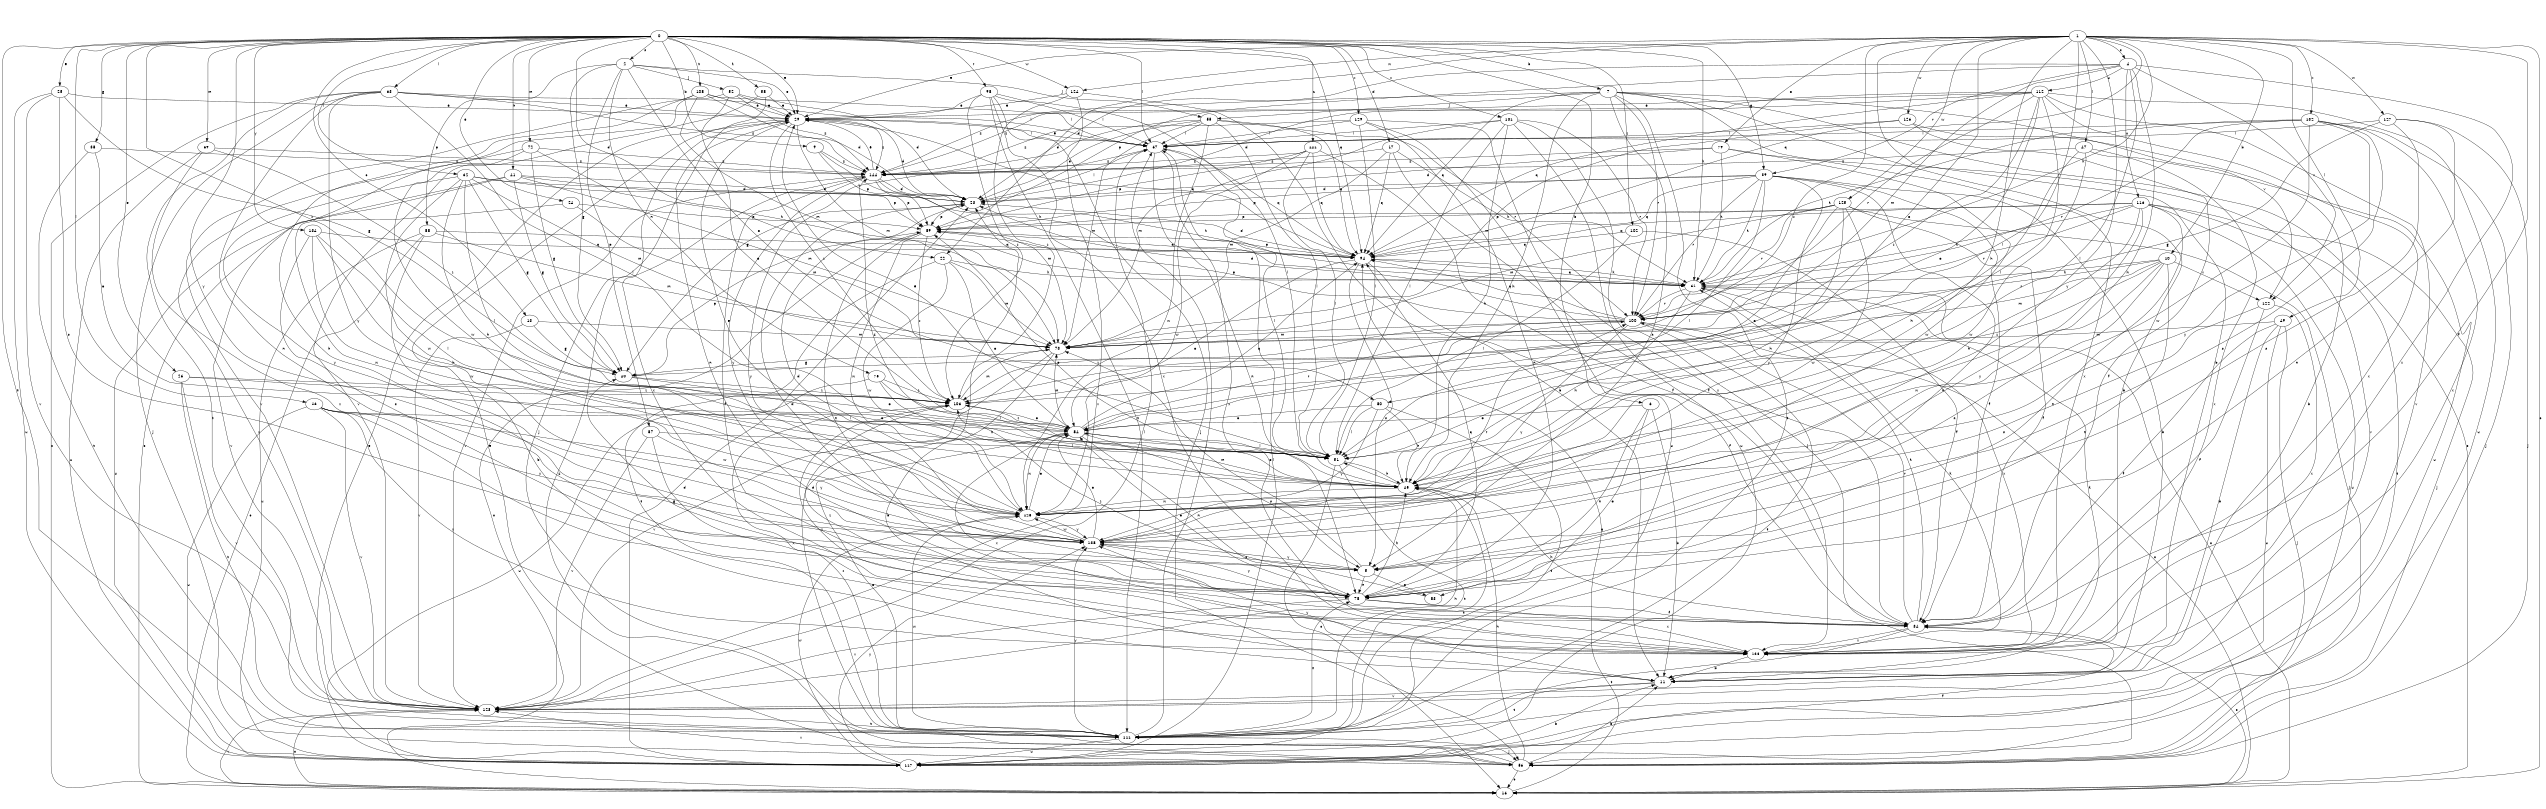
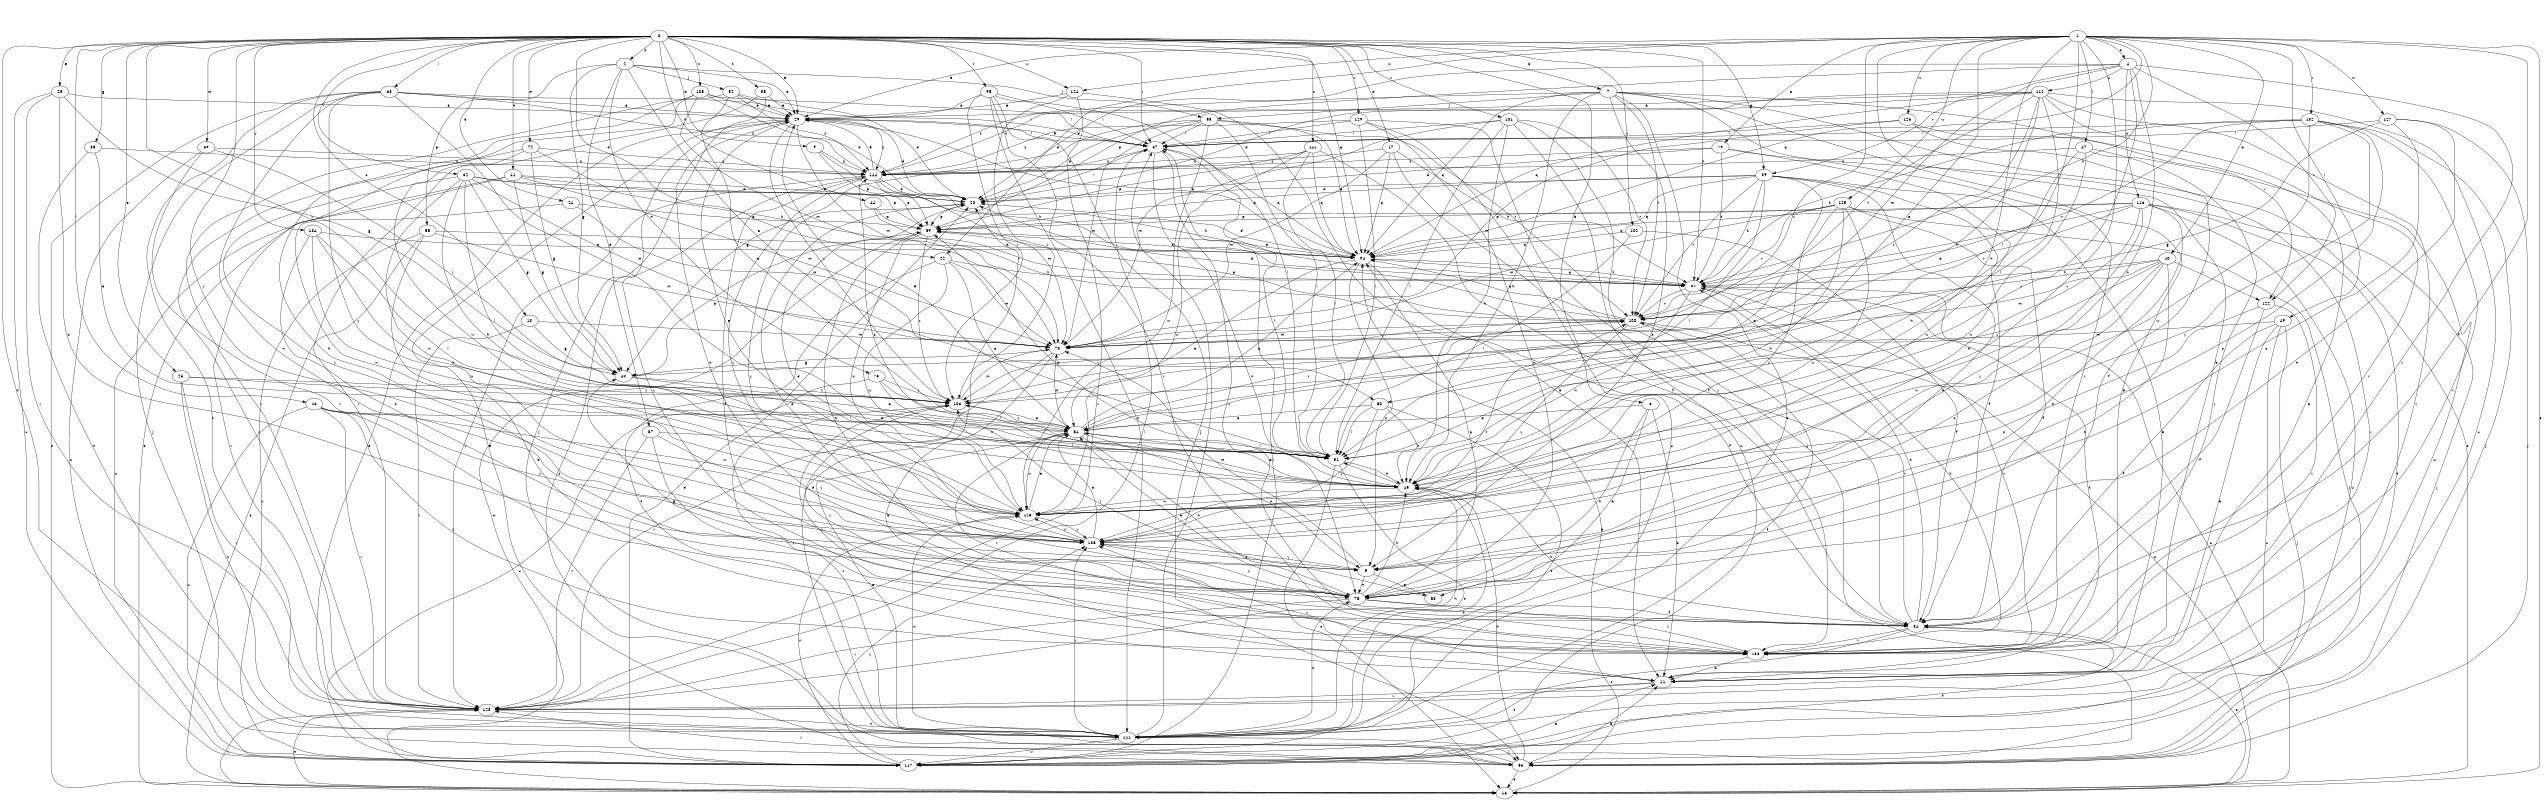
node "44": added
